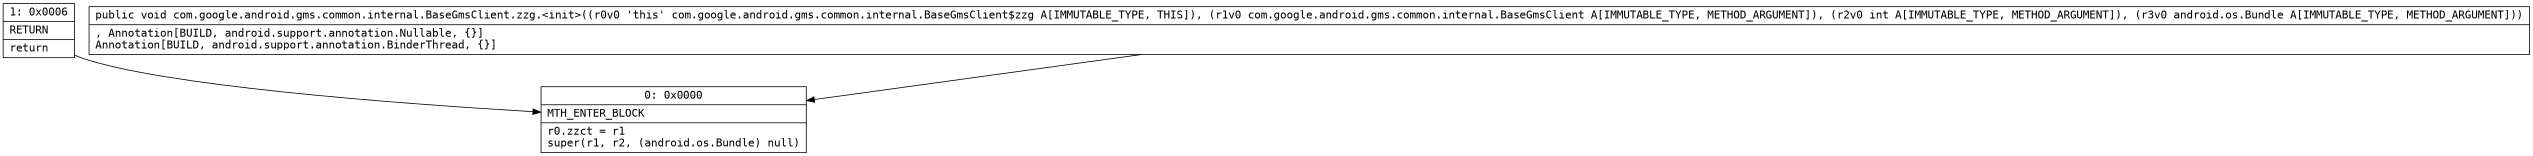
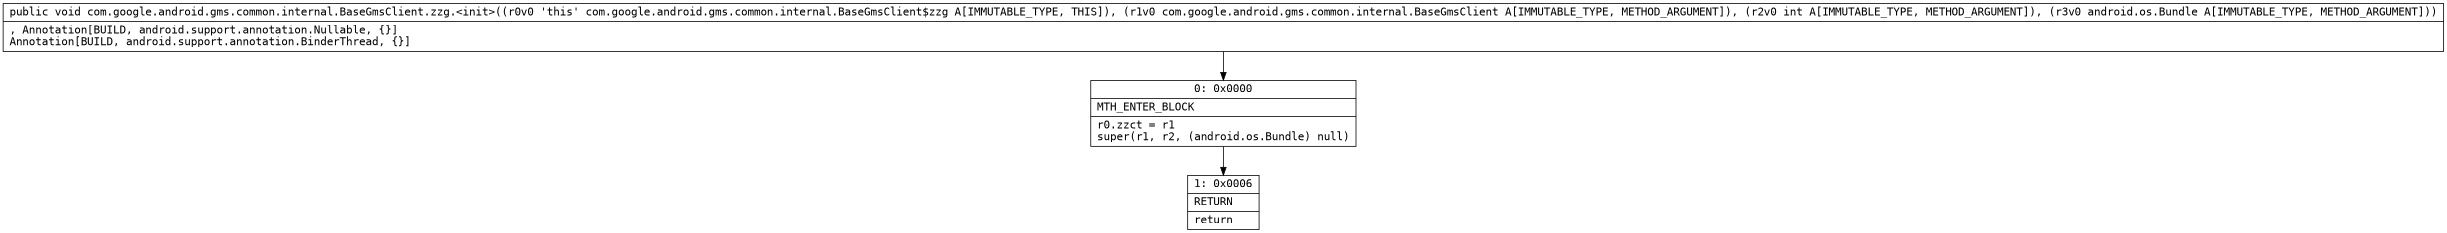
edge "1: 0x0006" -> "0: 0x0000": reversed
